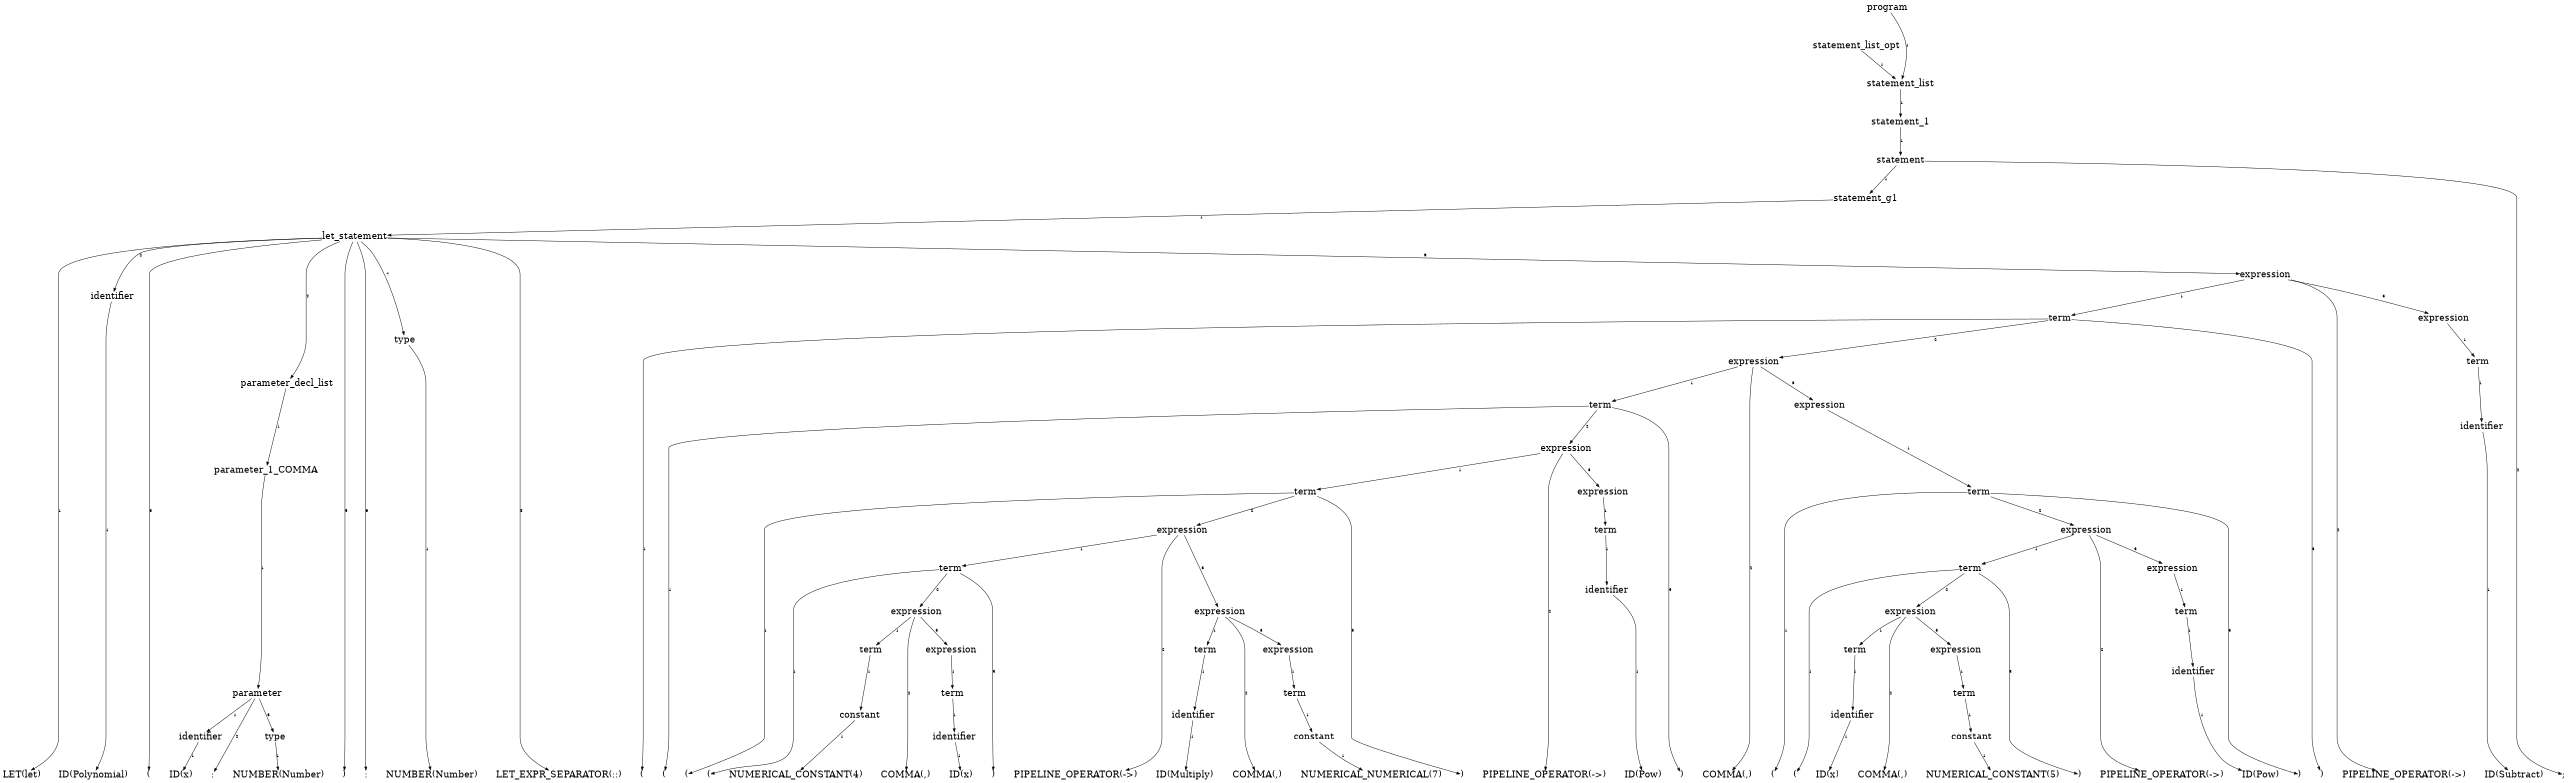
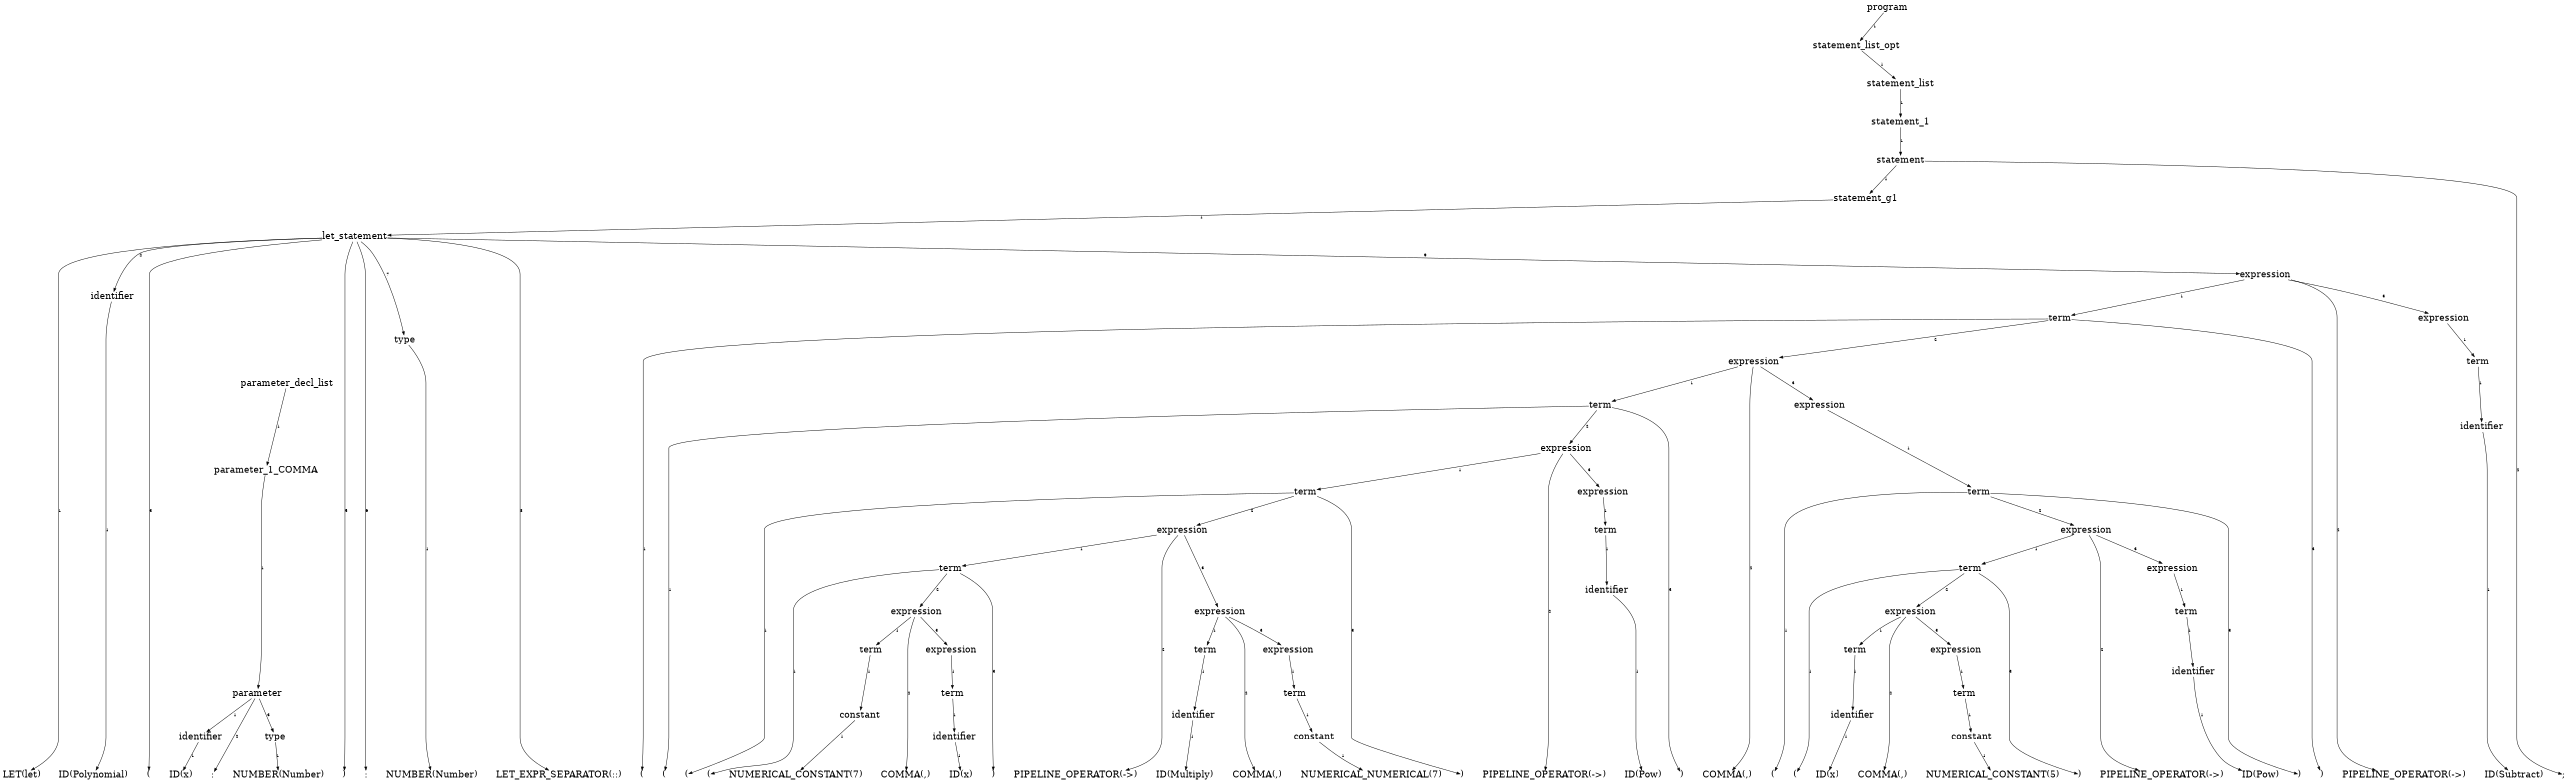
edge "program" -- "statement_list": now "program" -- "statement_list_opt"
edge "let_statement" -- "parameter_decl_list": removed, label "4"
node "NUMERICAL_CONSTANT(4)": label "NUMERICAL_CONSTANT(4)" -> "NUMERICAL_CONSTANT(7)"
